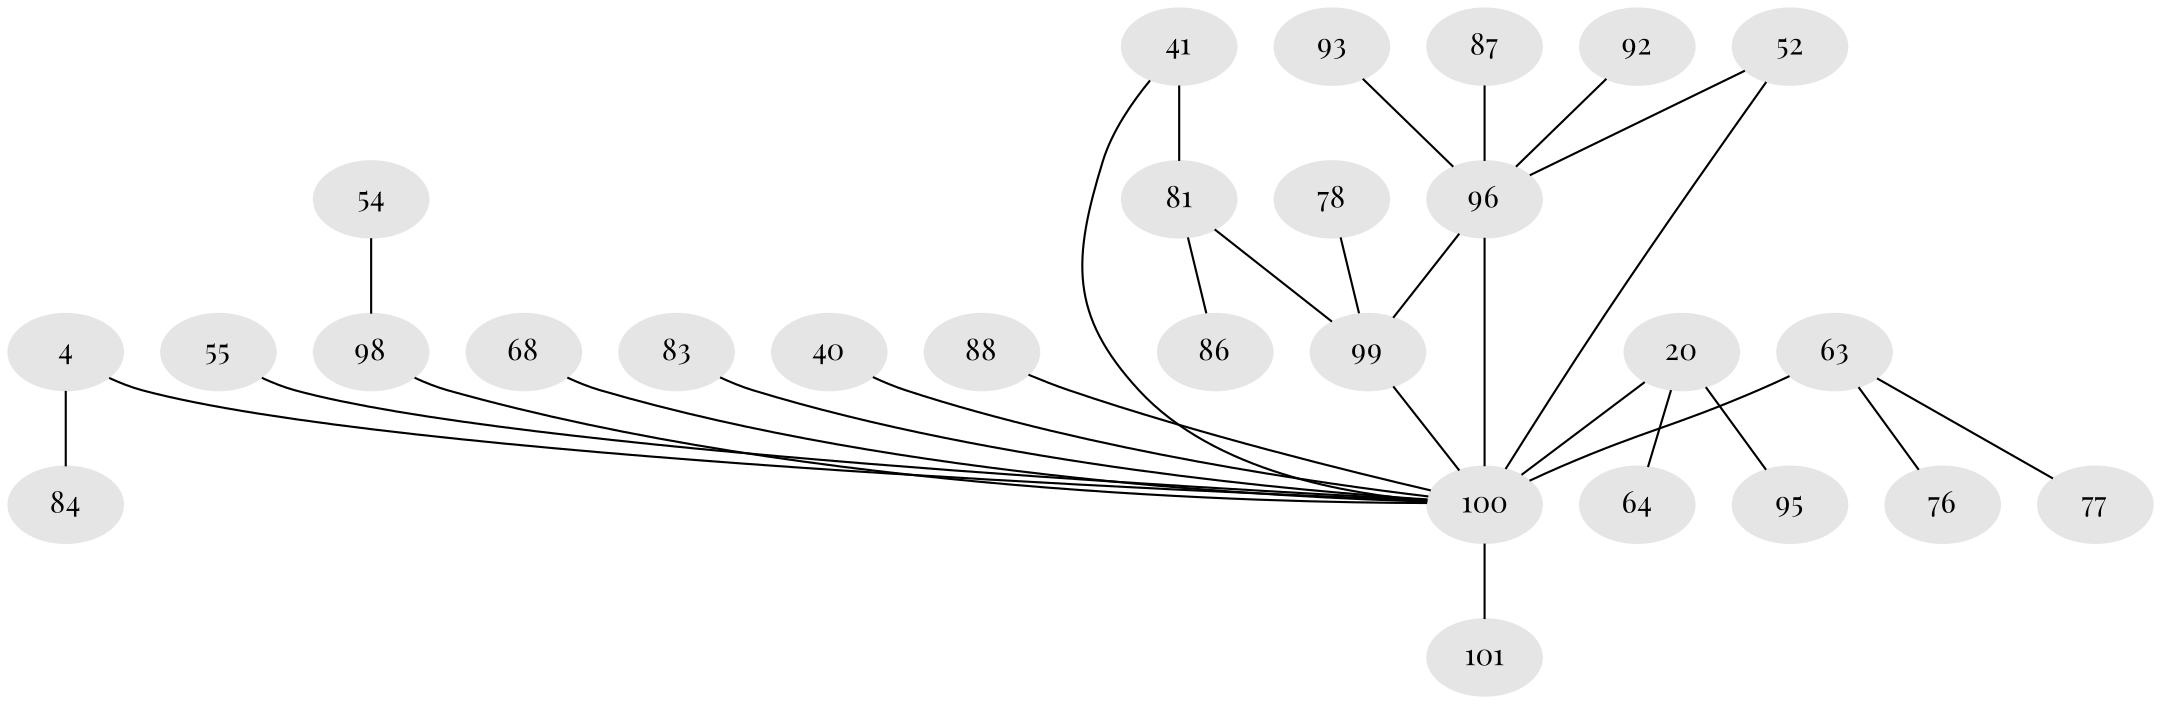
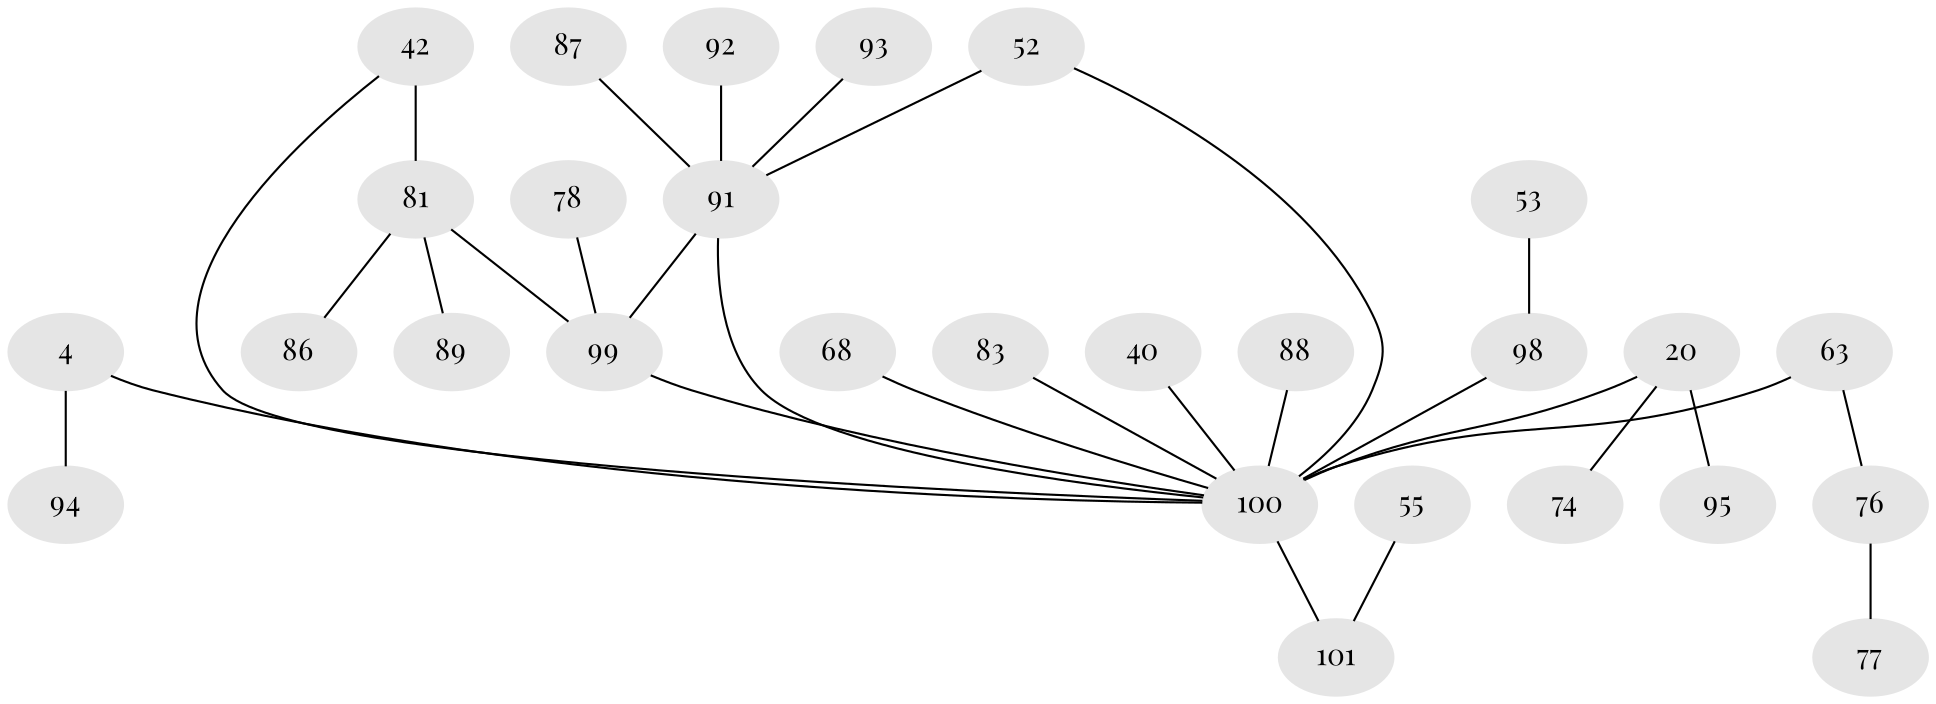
node "41": label "41" -> "42"
node "54": label "54" -> "53"
node "96": label "96" -> "91"
node "89": added
edge "63" -- "77": now "76" -- "77"
edge "55" -- "100": now "55" -- "101"
node "84": label "84" -> "94"
node "64": label "64" -> "74"
